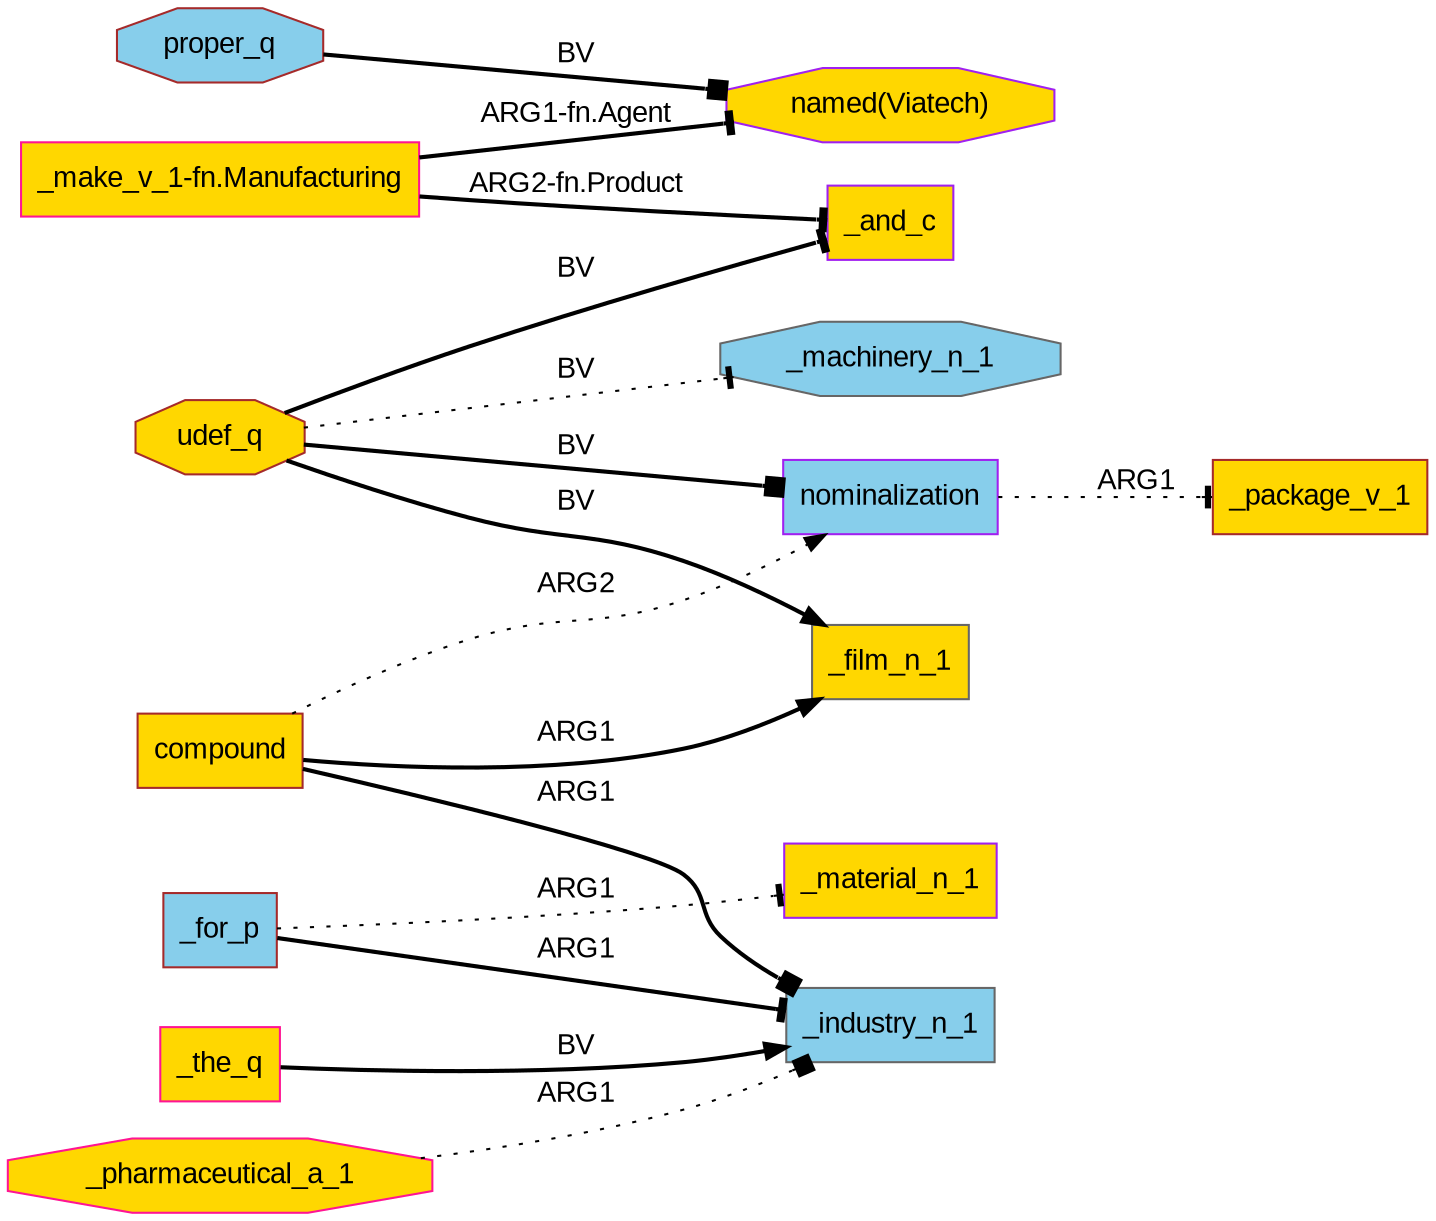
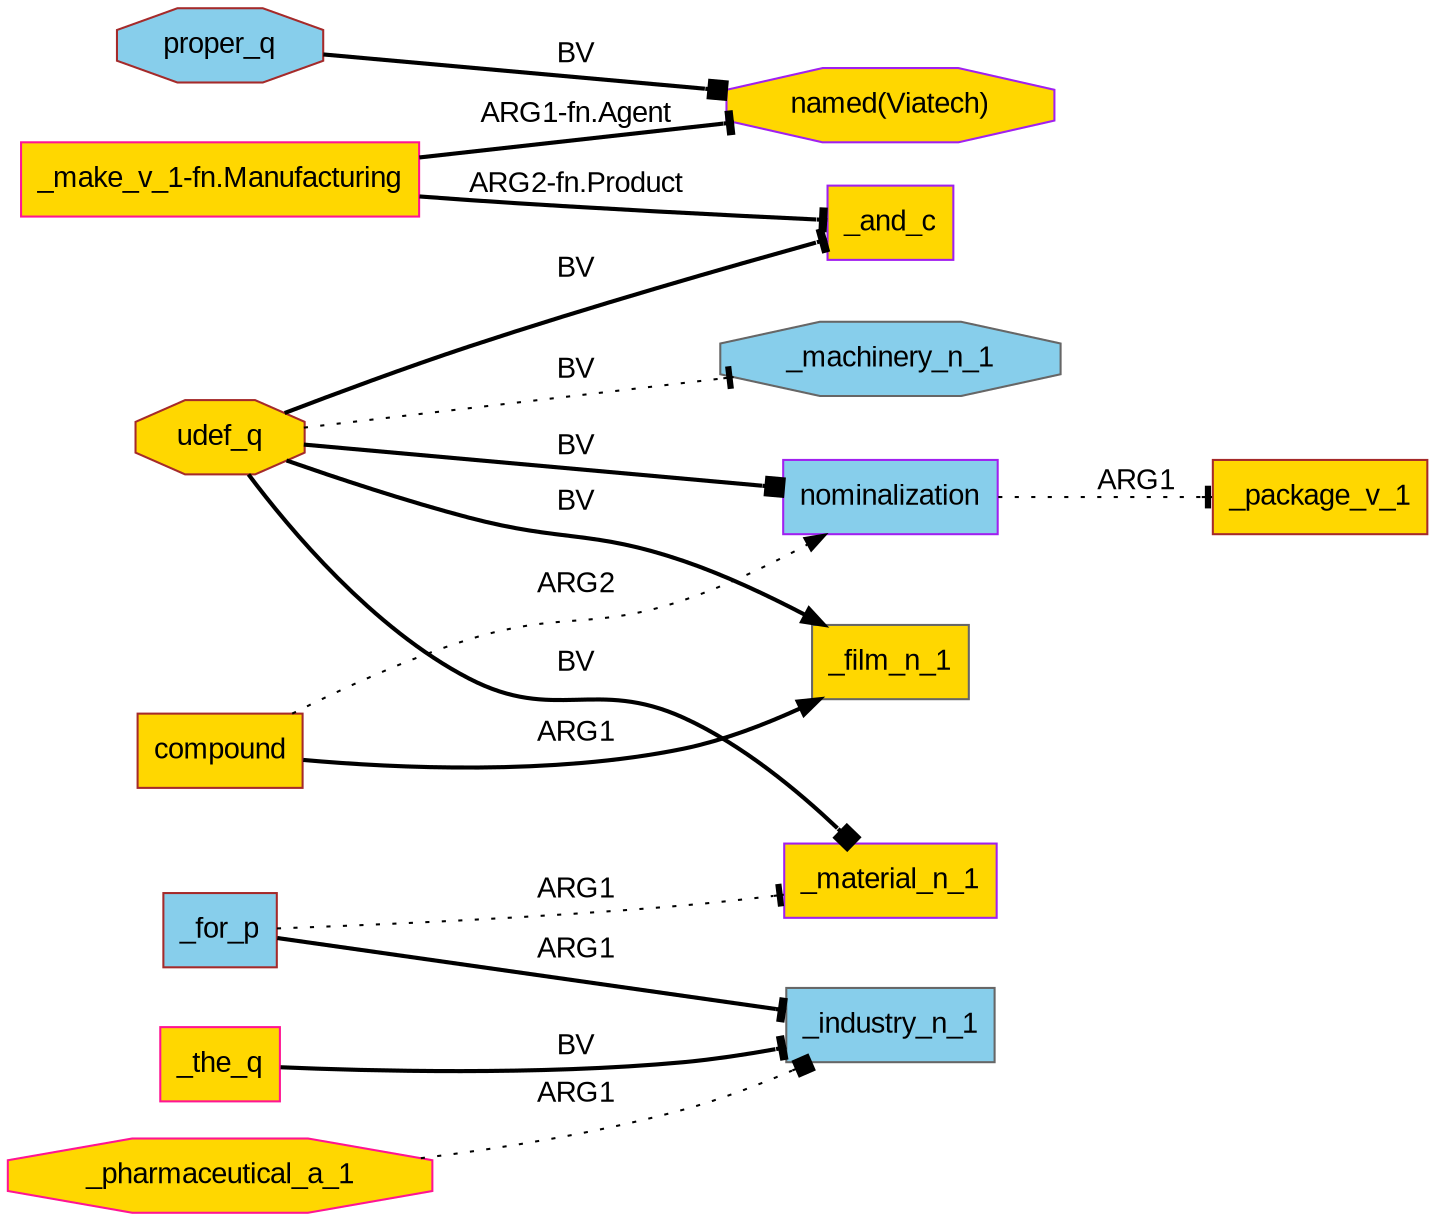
edge "udef_q" -> "_material_n_1": added, label "BV"
edge "compound" -> "_industry_n_1": removed, label "ARG1"
edge "_the_q" -> "_industry_n_1": arrowhead normal -> tee
